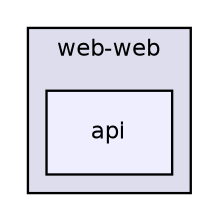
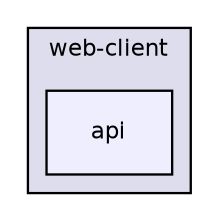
cluster "web-web": label "web-web" -> "web-client"
